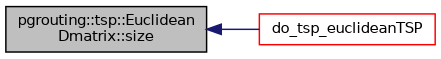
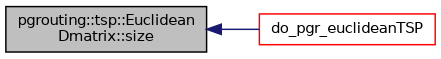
node "do_tsp_euclideanTSP": label "do_tsp_euclideanTSP" -> "do_pgr_euclideanTSP"
